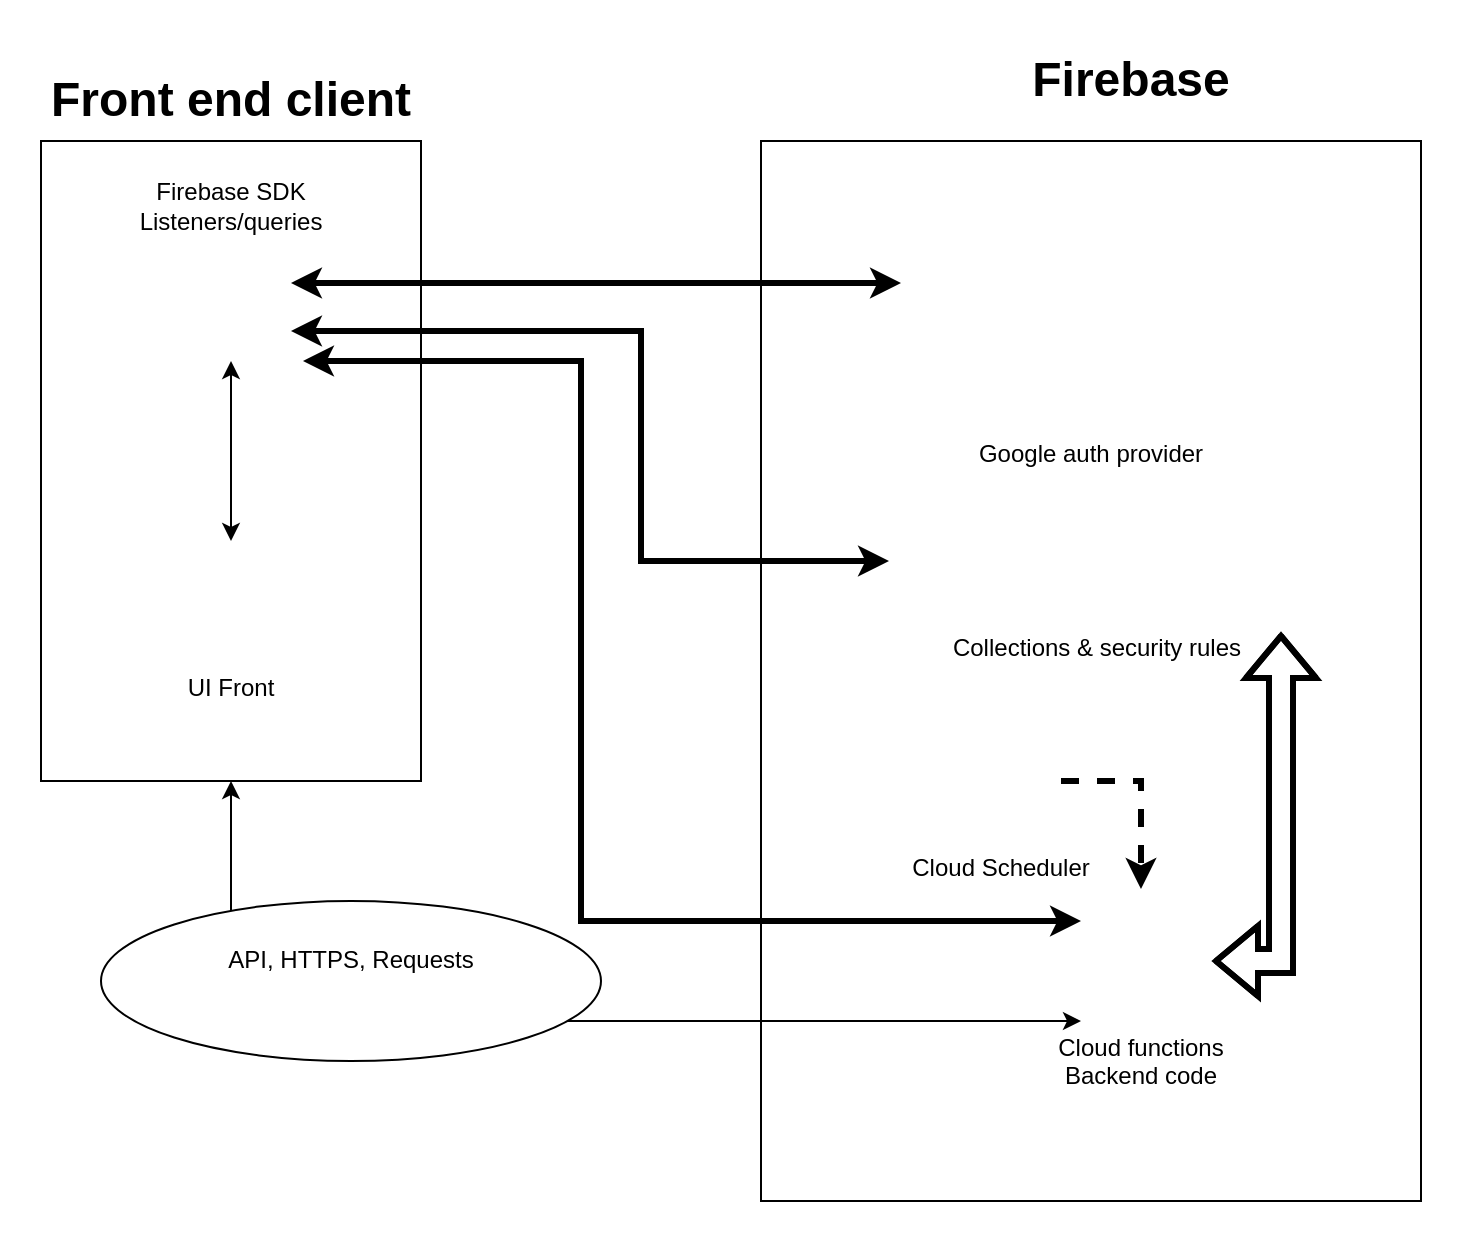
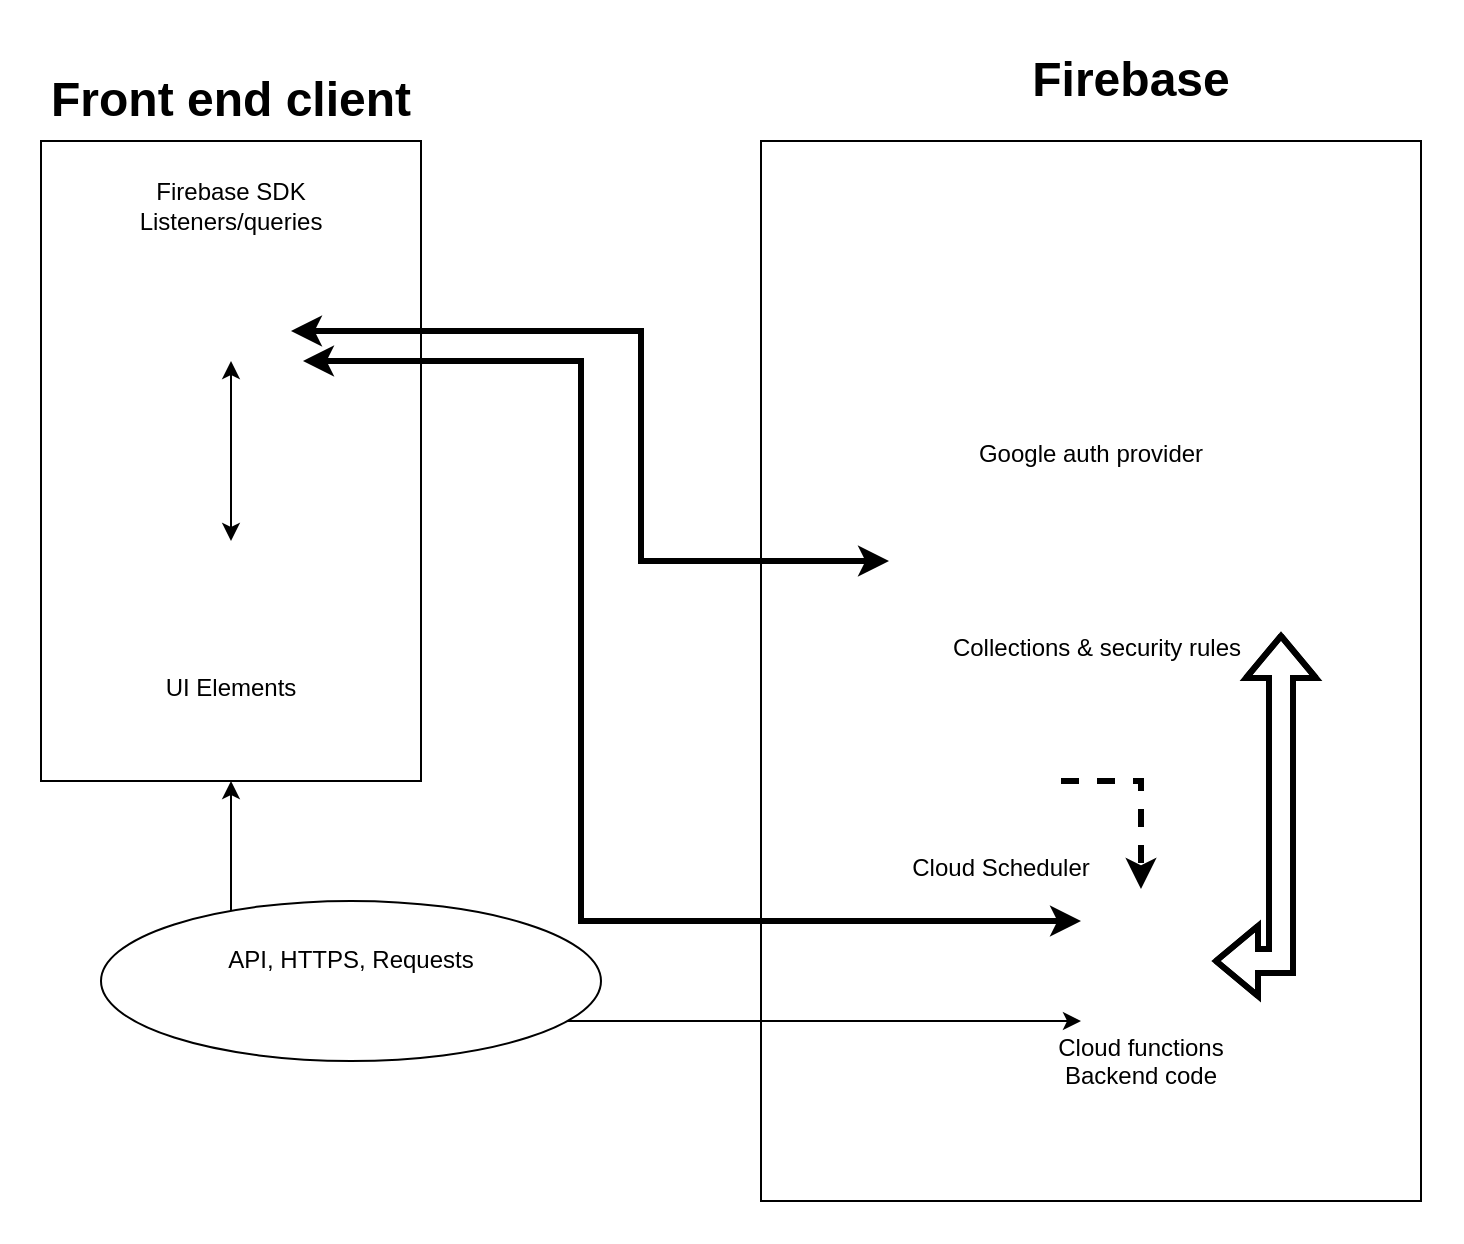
edge "Google auth provider" -- "Firebase SDK Listeners/queries": removed
node "UI Front": label "UI Front" -> "UI Elements"
